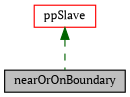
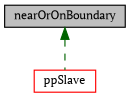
edge "nearOrOnBoundary" -> "ppSlave": reversed
